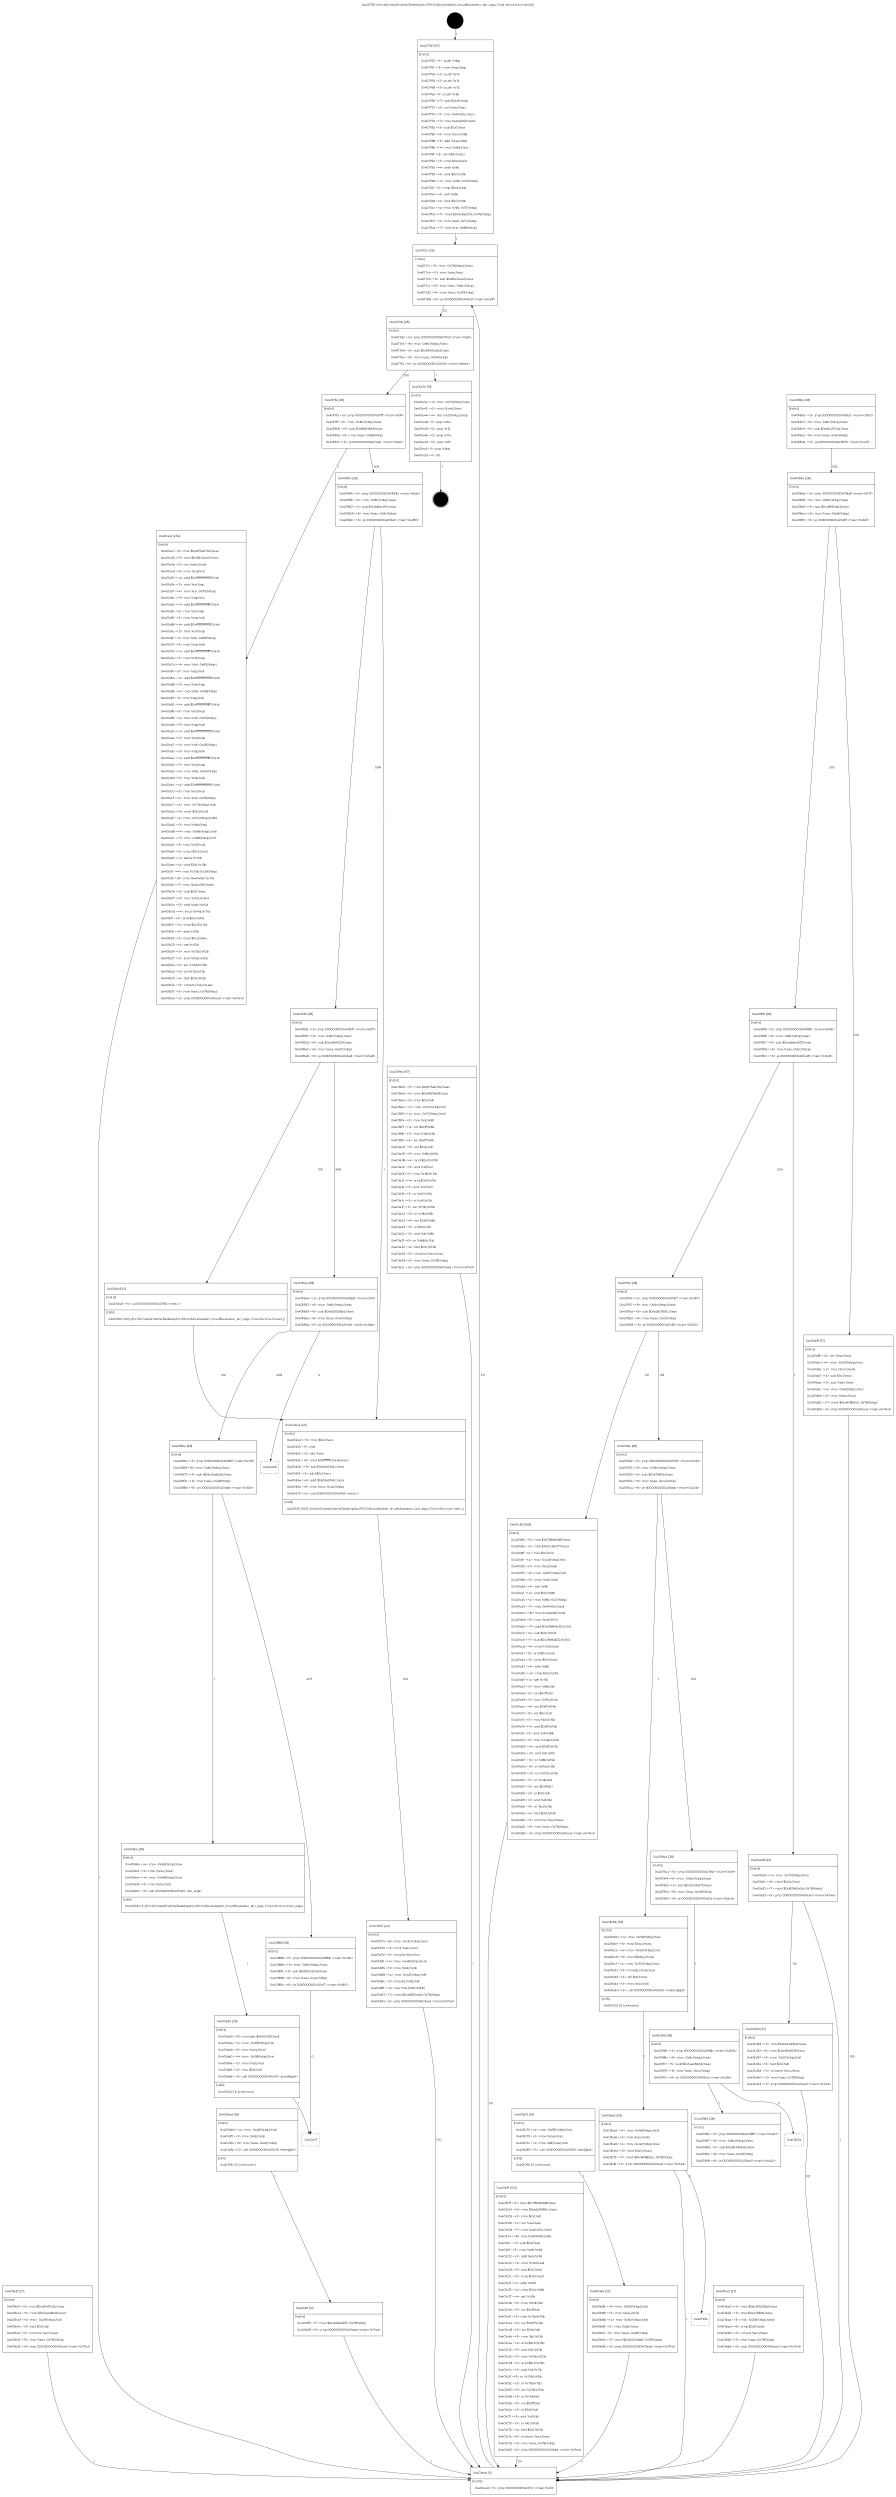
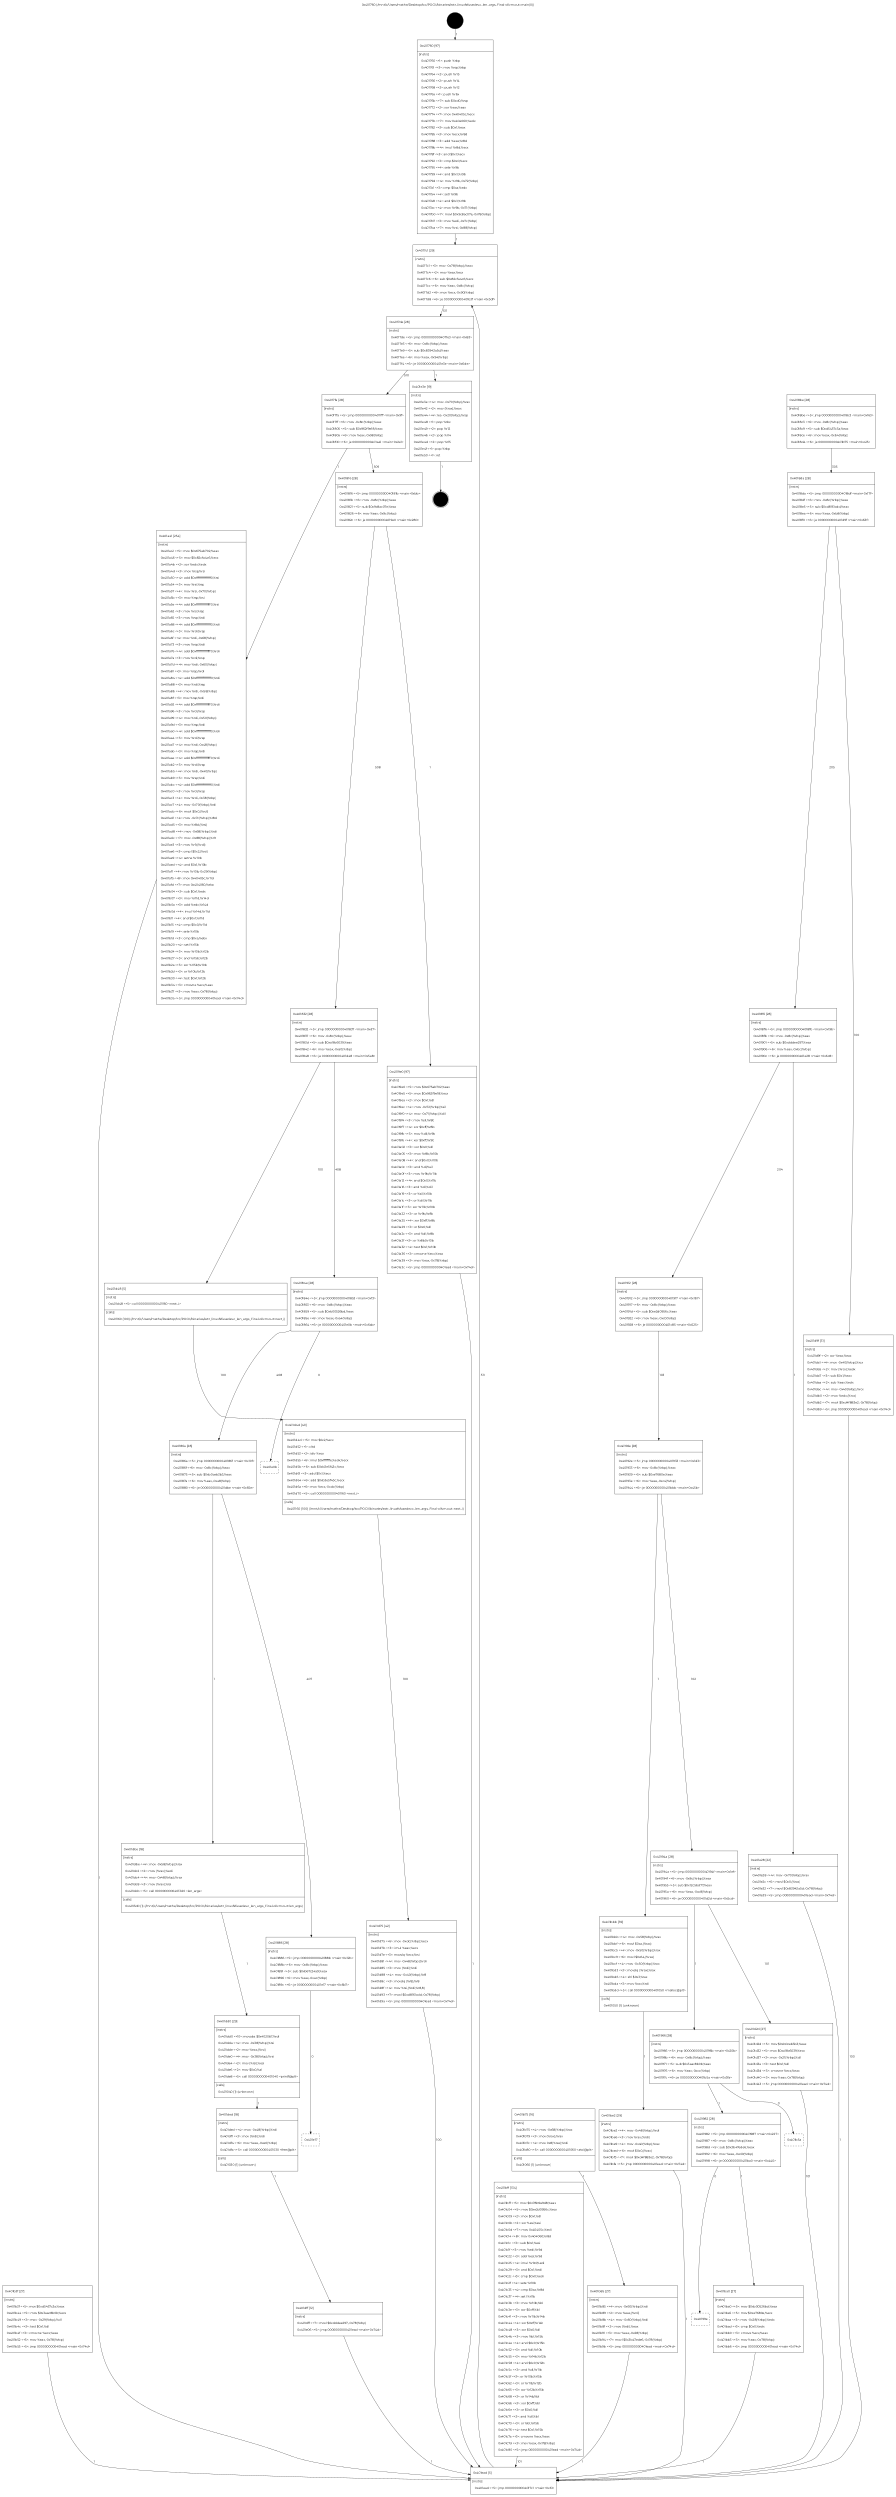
edge "0x401816 [28]" -> "0x401d4d [40]": now "0x401816 [28]" -> "0x4019e0 [97]"
node "0x401c85 [168]": removed
edge "0x401e28 [22]" -> "0x401d2d [27]": now "0x40194a [28]" -> "0x401d2d [27]"
edge "0x401dd0 [29]" -> "0x401e17": now "0x401dd0 [29]" -> "0x401ded [18]"
edge "0x401982 [28]" -> "0x401ba0 [27]": added, label "1"
edge "0x401be2 [29]" -> "0x40199e": now "0x401982 [28]" -> "0x40199e"
